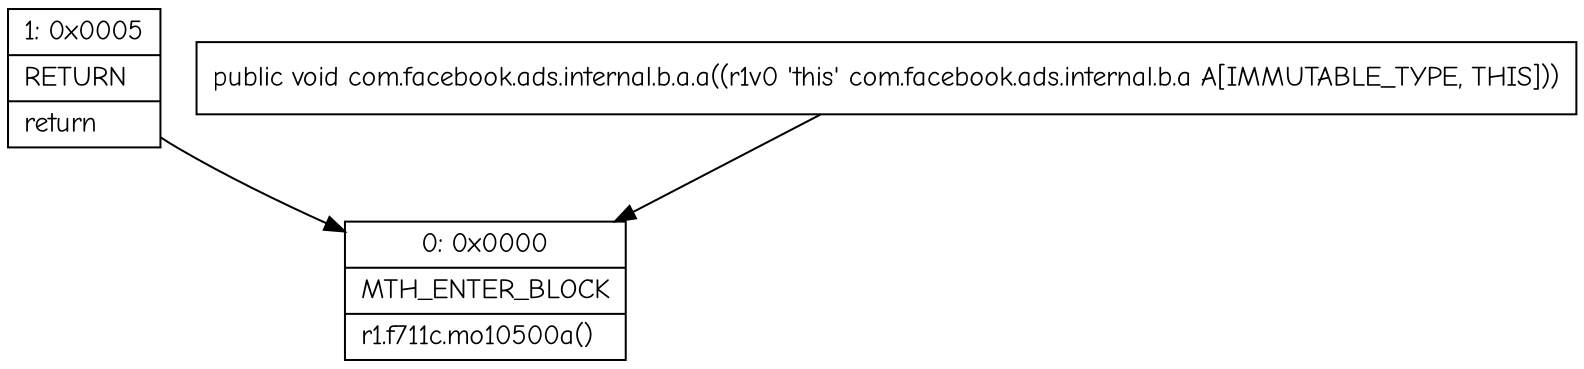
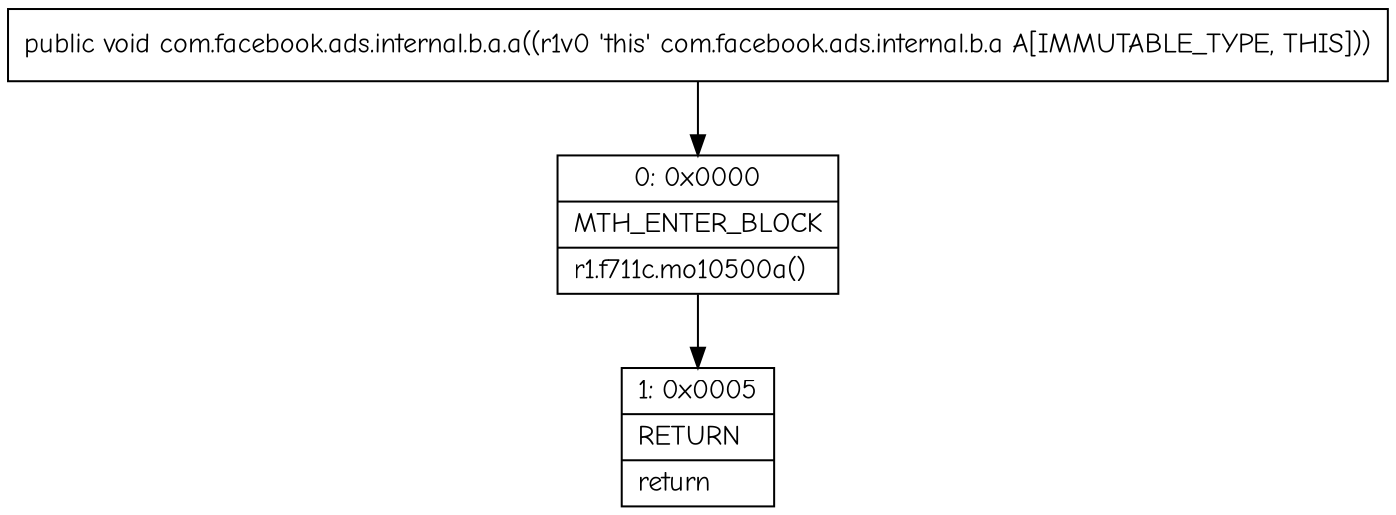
edge "1: 0x0005" -> "0: 0x0000": reversed
